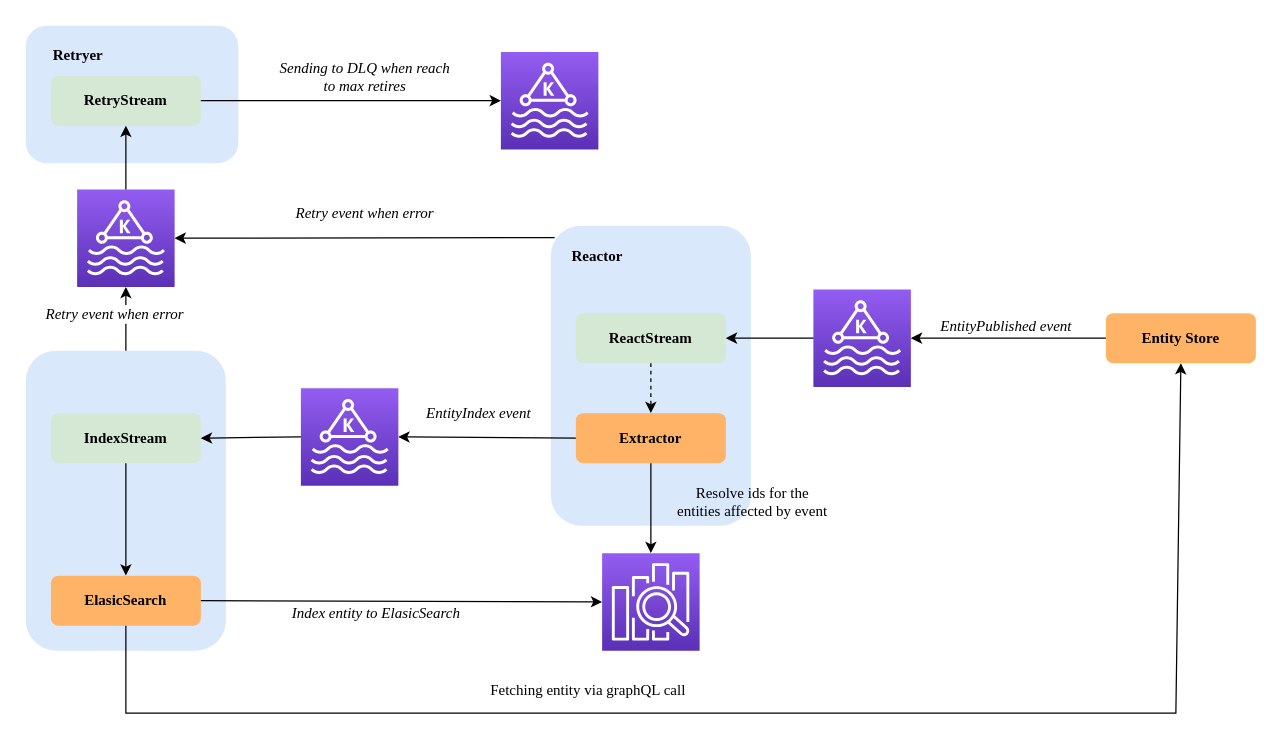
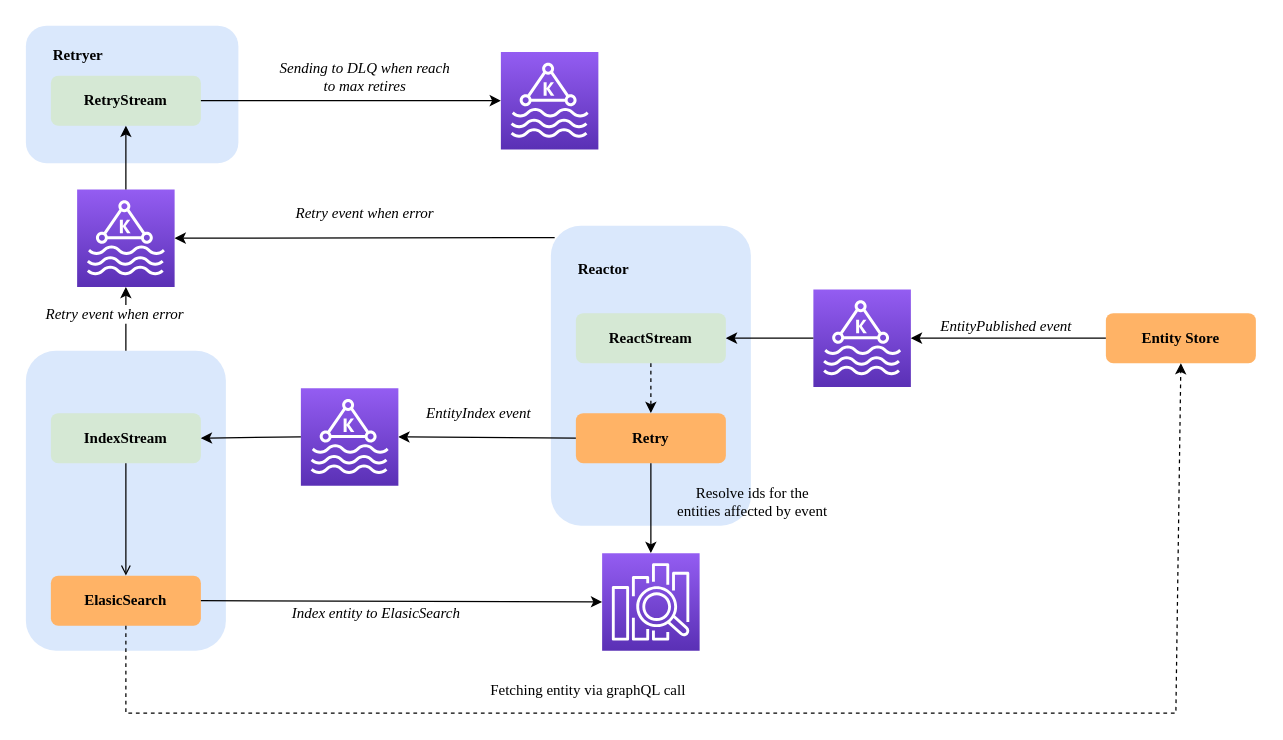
node "Reactor": moved (619, 258) -> (626, 271)
node "Extractor": label "Extractor" -> "Retry"
edge "IndexStream" -> "ElasicSearch": arrowhead classic -> open
edge "ElasicSearch" -> "Entity Store": style solid -> dashed
